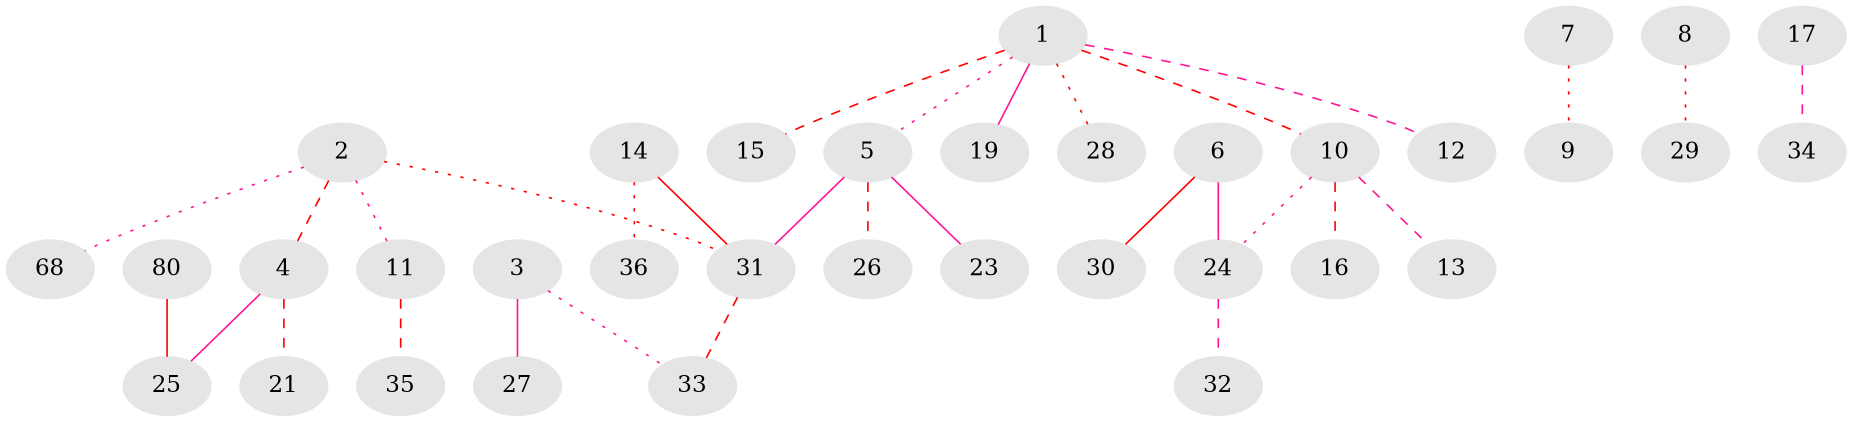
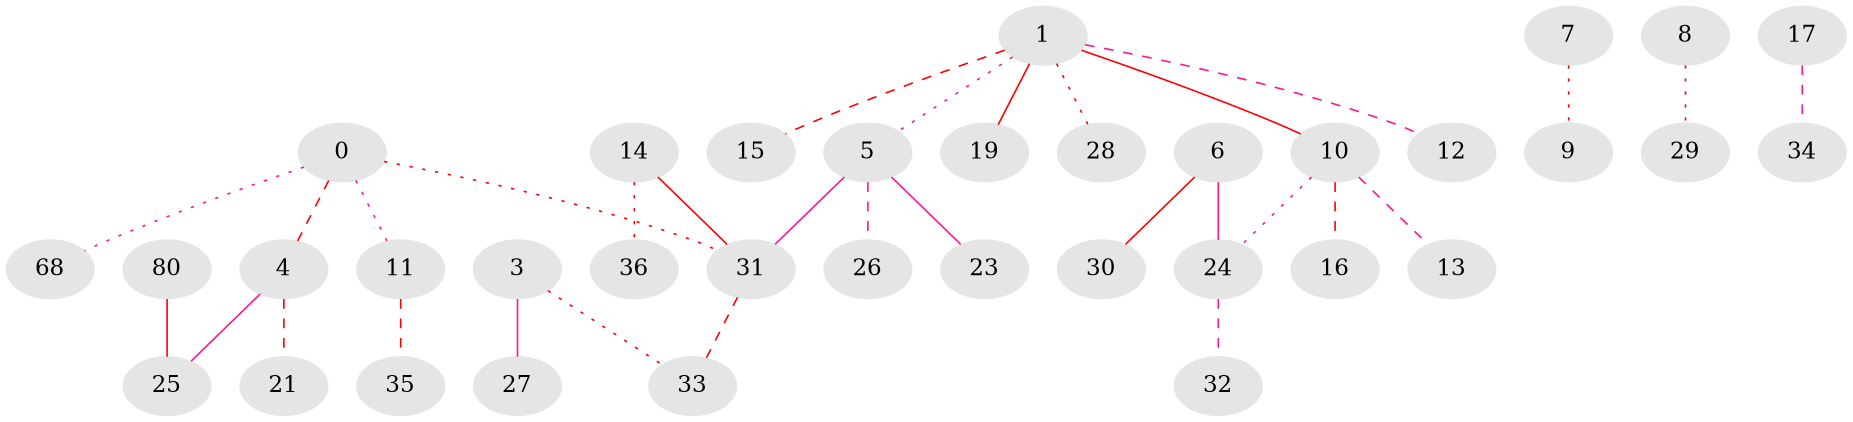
edge "1" -- "10": style dashed -> solid
edge "1" -- "19": color deeppink -> red
node "2": label "2" -> "0"
edge "5" -- "26": color red -> deeppink
edge "3" -- "33": color deeppink -> red
